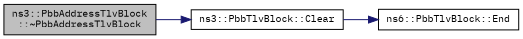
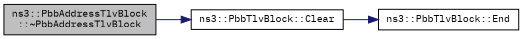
node "ns6::PbbTlvBlock::End": label "ns6::PbbTlvBlock::End" -> "ns3::PbbTlvBlock::End"
